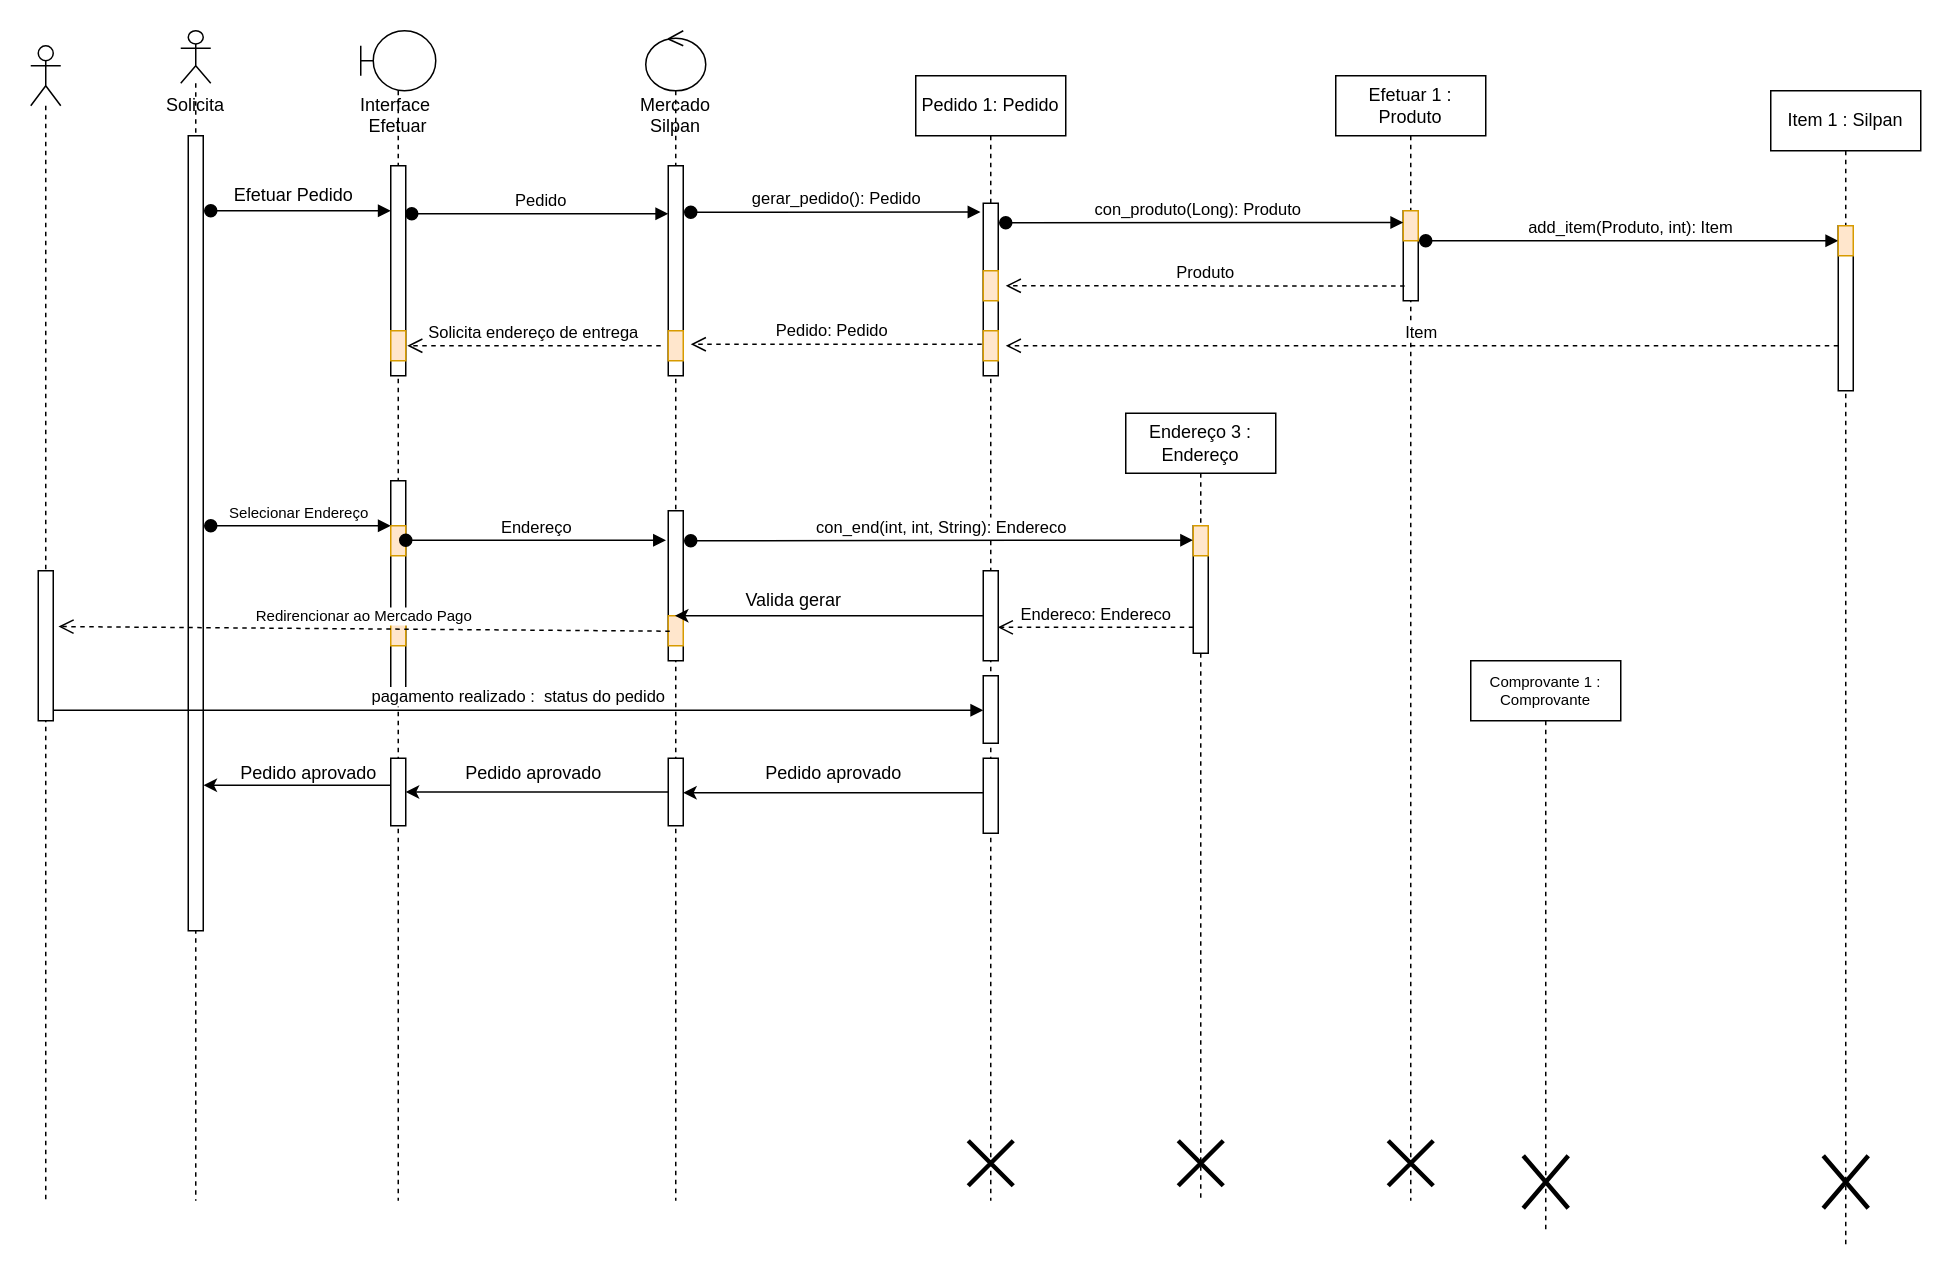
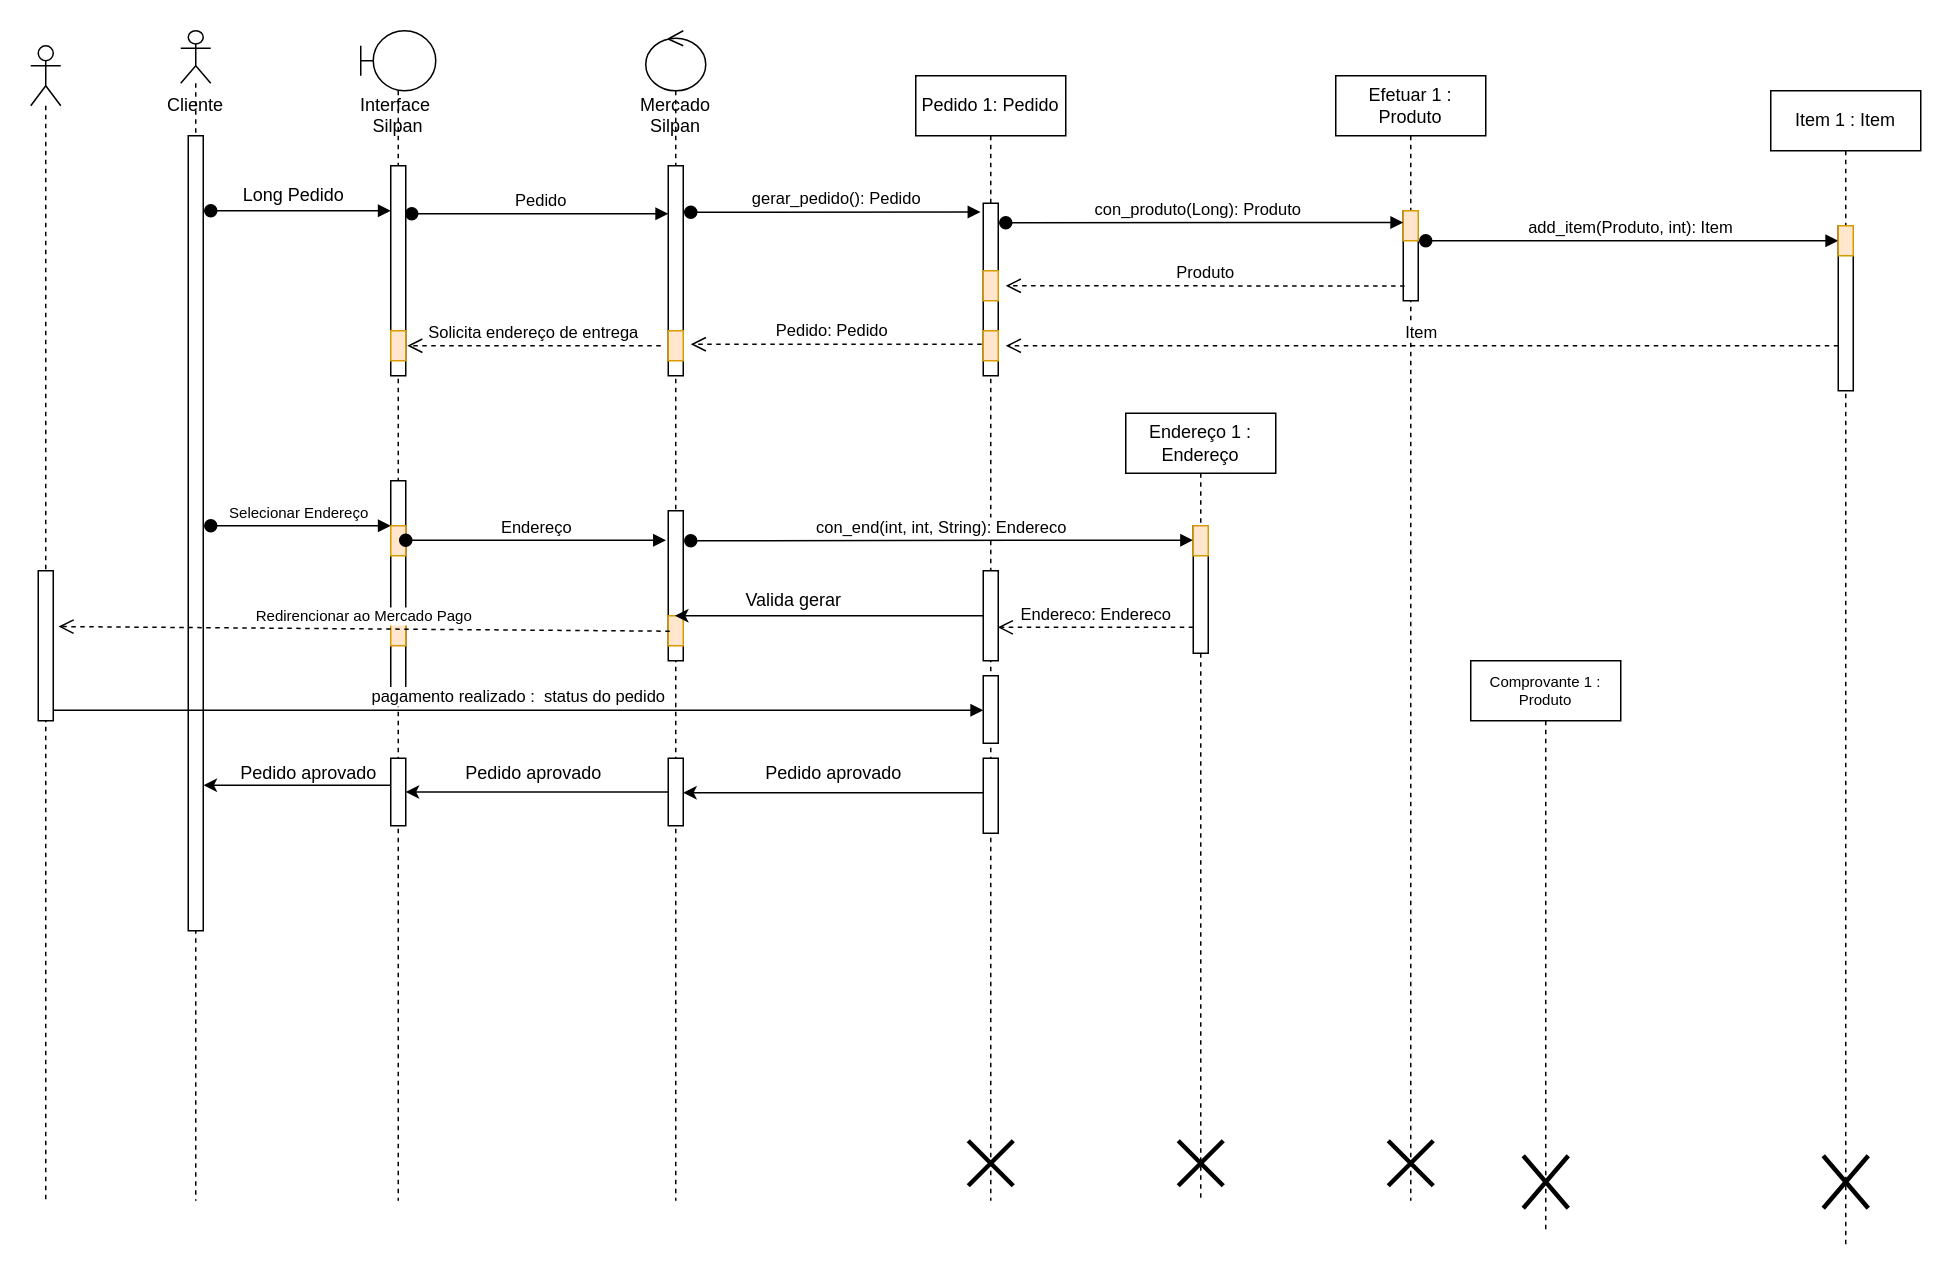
node "Item 1 : Silpan": label "Item 1 : Silpan" -> "Item 1 : Item"
node "Solicita": label "Solicita" -> "Cliente"
node "Interface Efetuar": label "Interface Efetuar" -> "Interface Silpan"
node "Efetuar Pedido": label "Efetuar Pedido" -> "Long Pedido"
node "Endereço 3 : Endereço": label "Endereço 3 : Endereço" -> "Endereço 1 : Endereço"
node "Comprovante 1 : Comprovante": label "Comprovante 1 : Comprovante" -> "Comprovante 1 : Produto"
